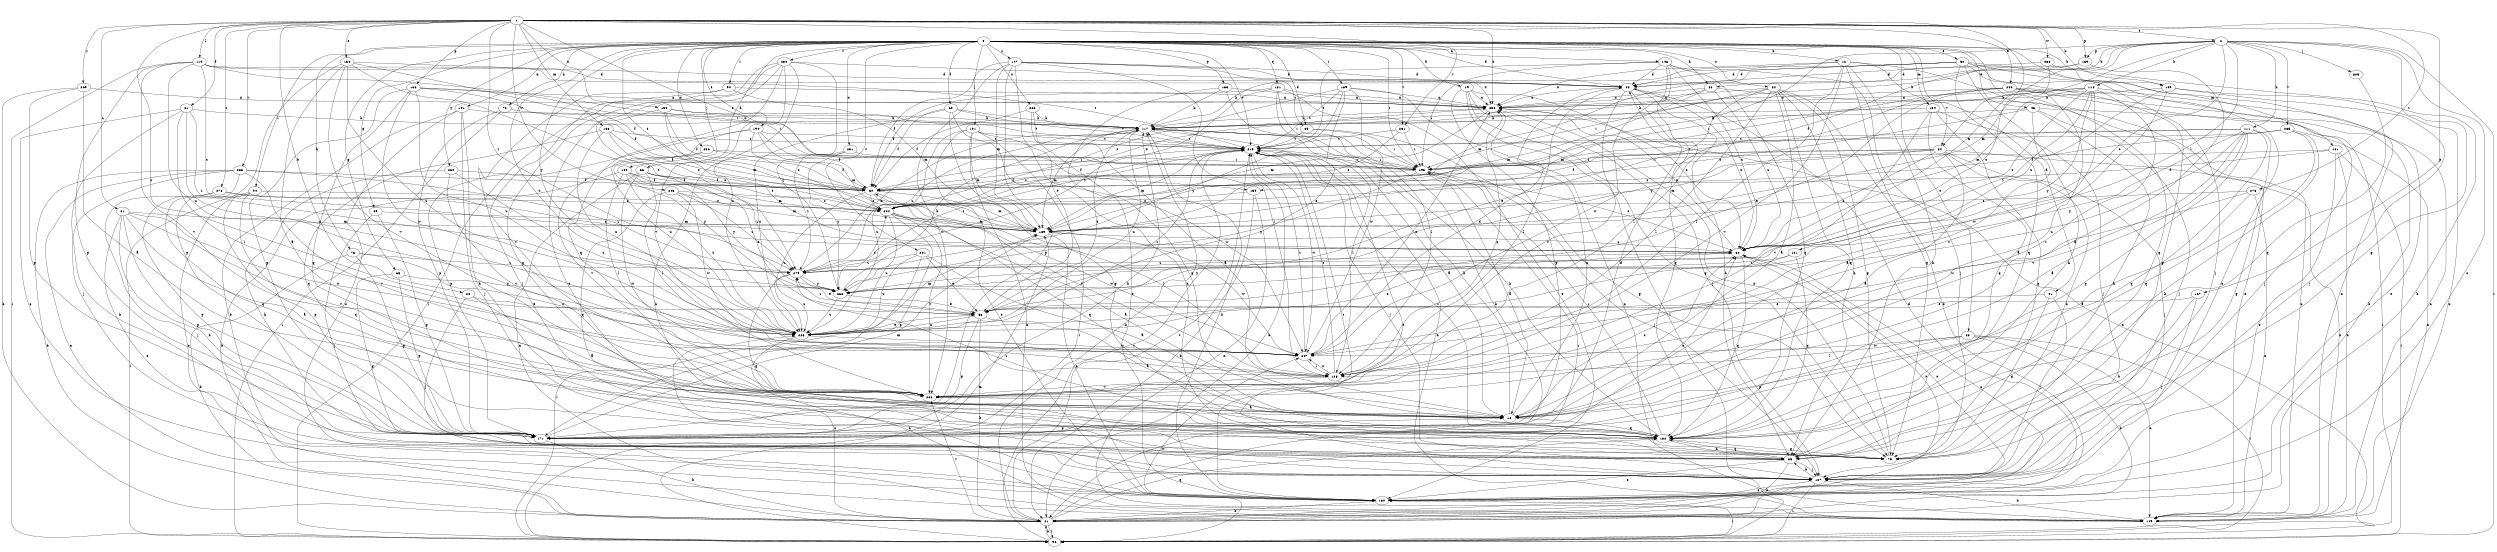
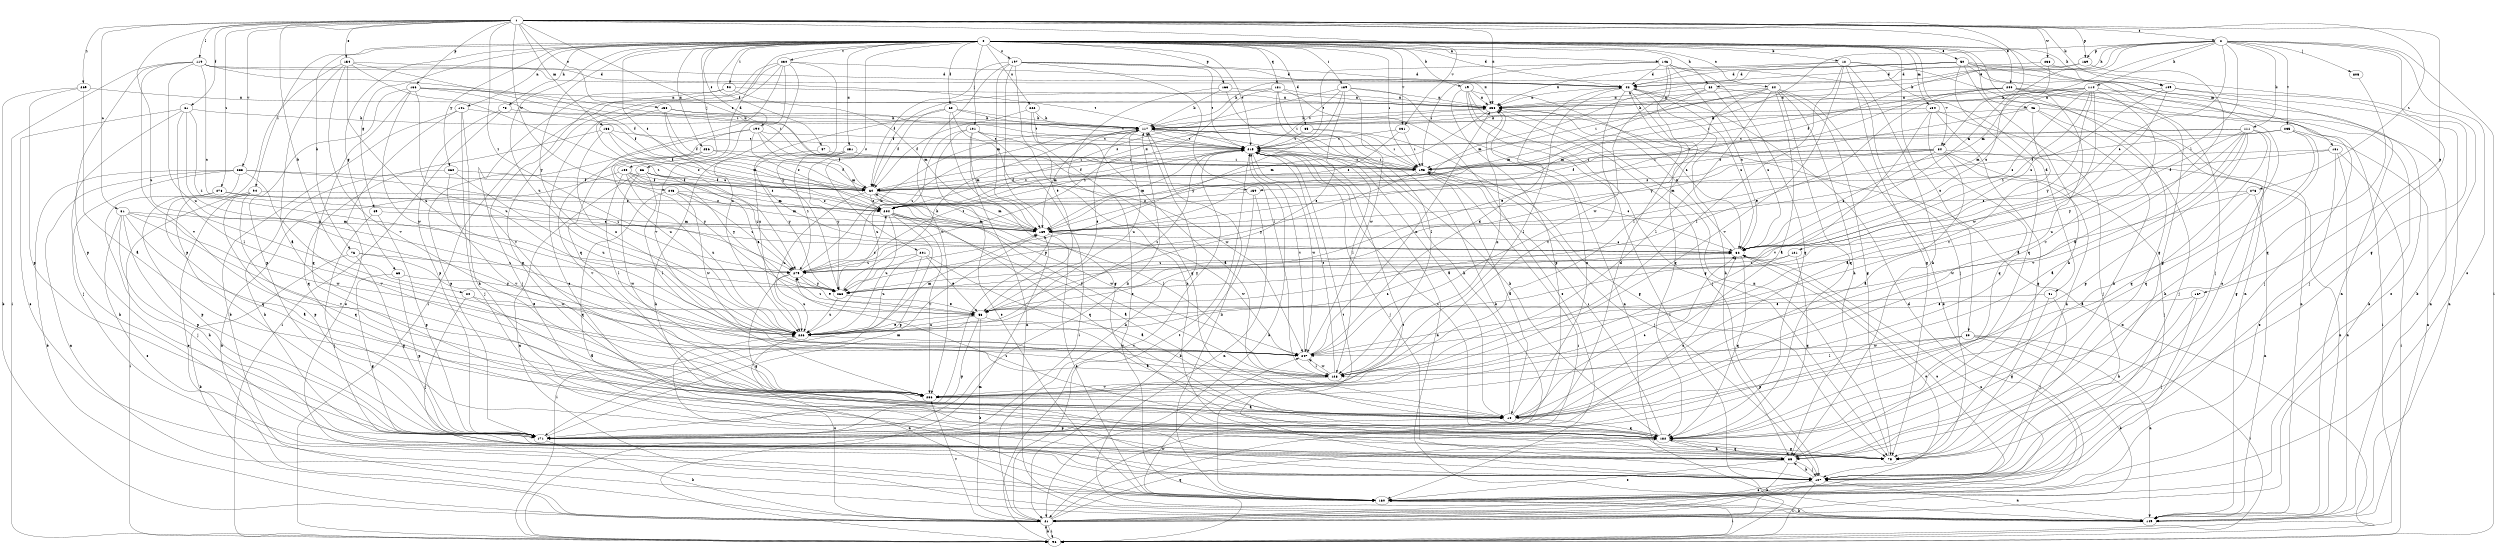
edge "197" -> "35": now "197" -> "215"
node "57": added
edge "160" -> "21": now "160" -> "149"
